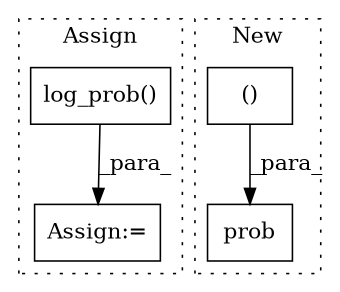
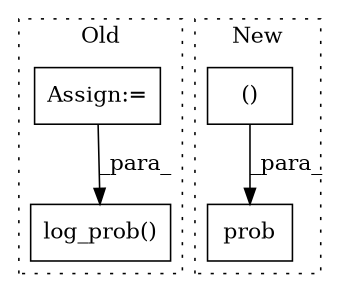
cluster "Assign": label "Assign" -> "Old"
edge "log_prob()" -> "Assign:=": reversed
